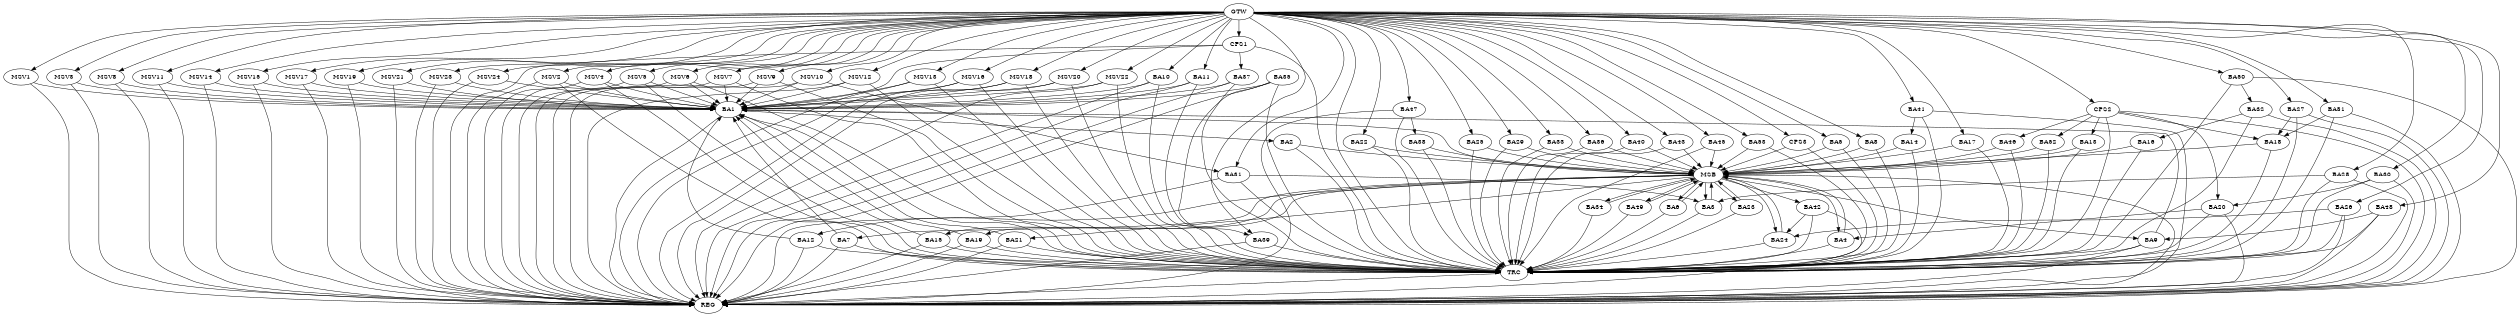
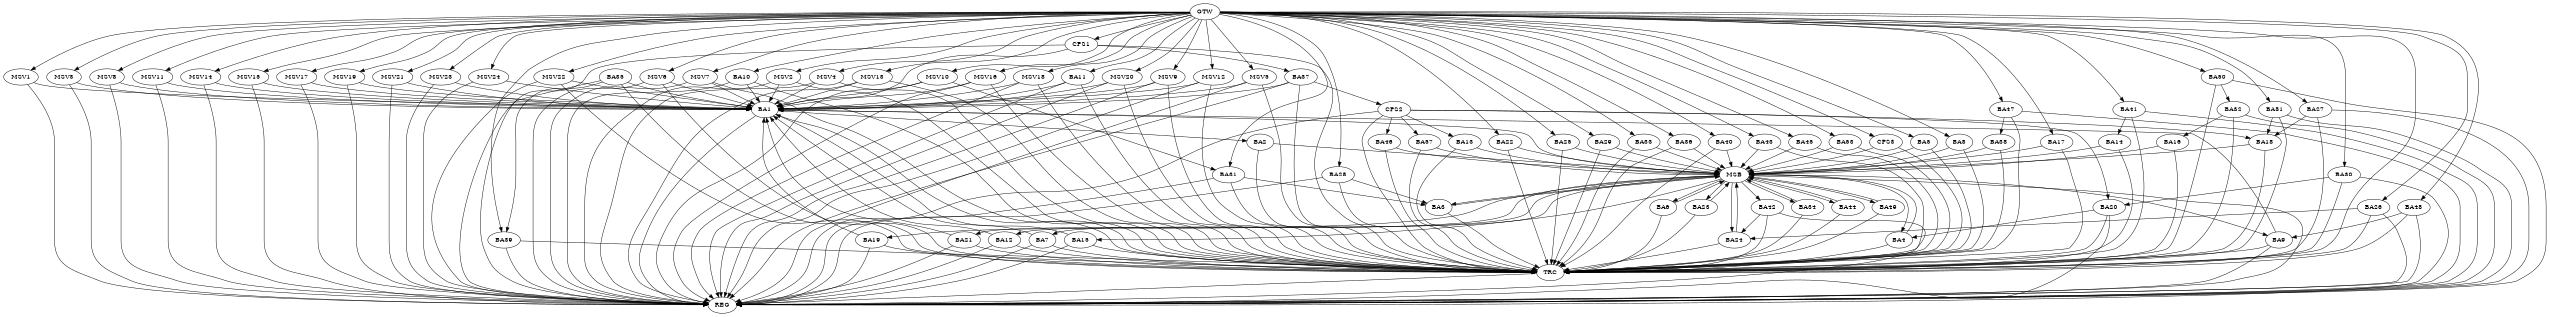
edge "GTW" -> "CPS2": now "BA37" -> "CPS2"
node "BA52": label "BA52" -> "BA57"
node "BA44": added
